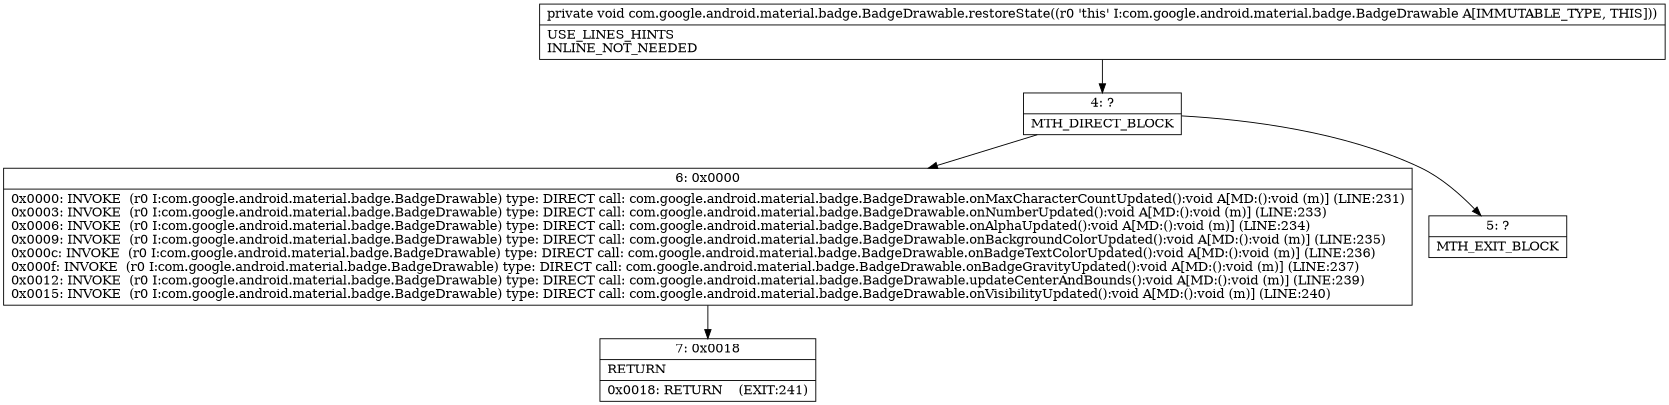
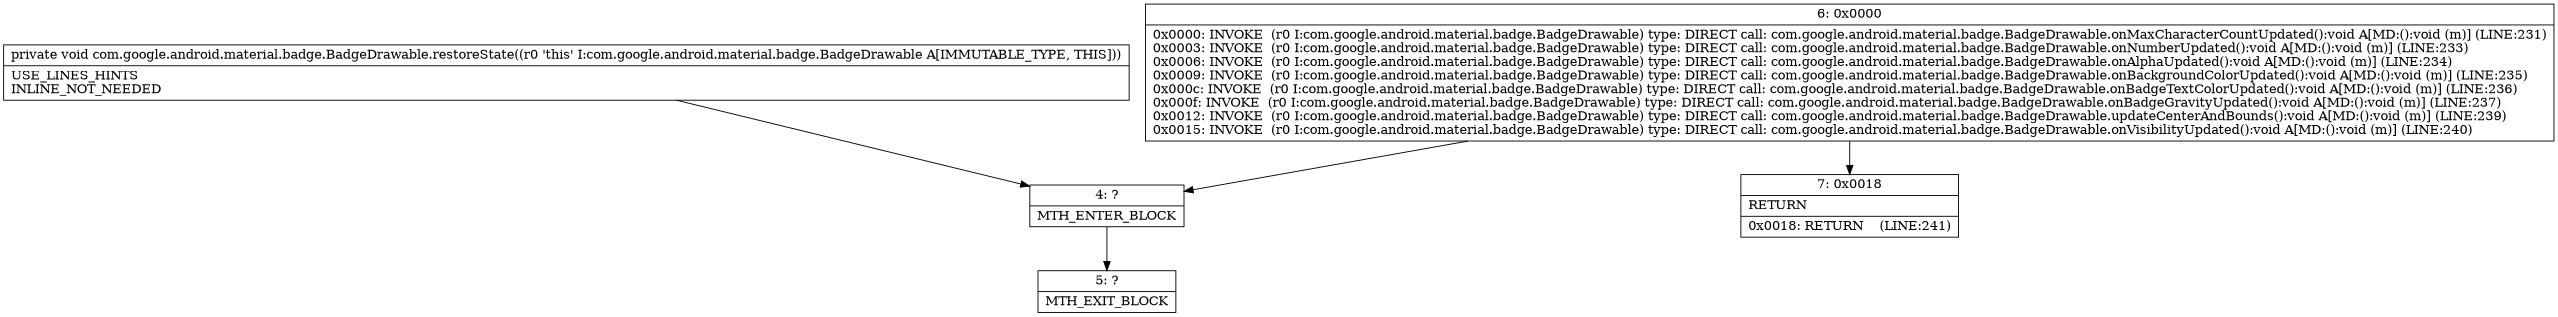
node "4: ?": text "MTH_DIRECT_BLOCK" -> "MTH_ENTER_BLOCK"
edge "4: ?" -> "6: 0x0000": reversed
node "7: 0x0018": text "0x0018: RETURN    (EXIT:241)" -> "0x0018: RETURN    (LINE:241)"
